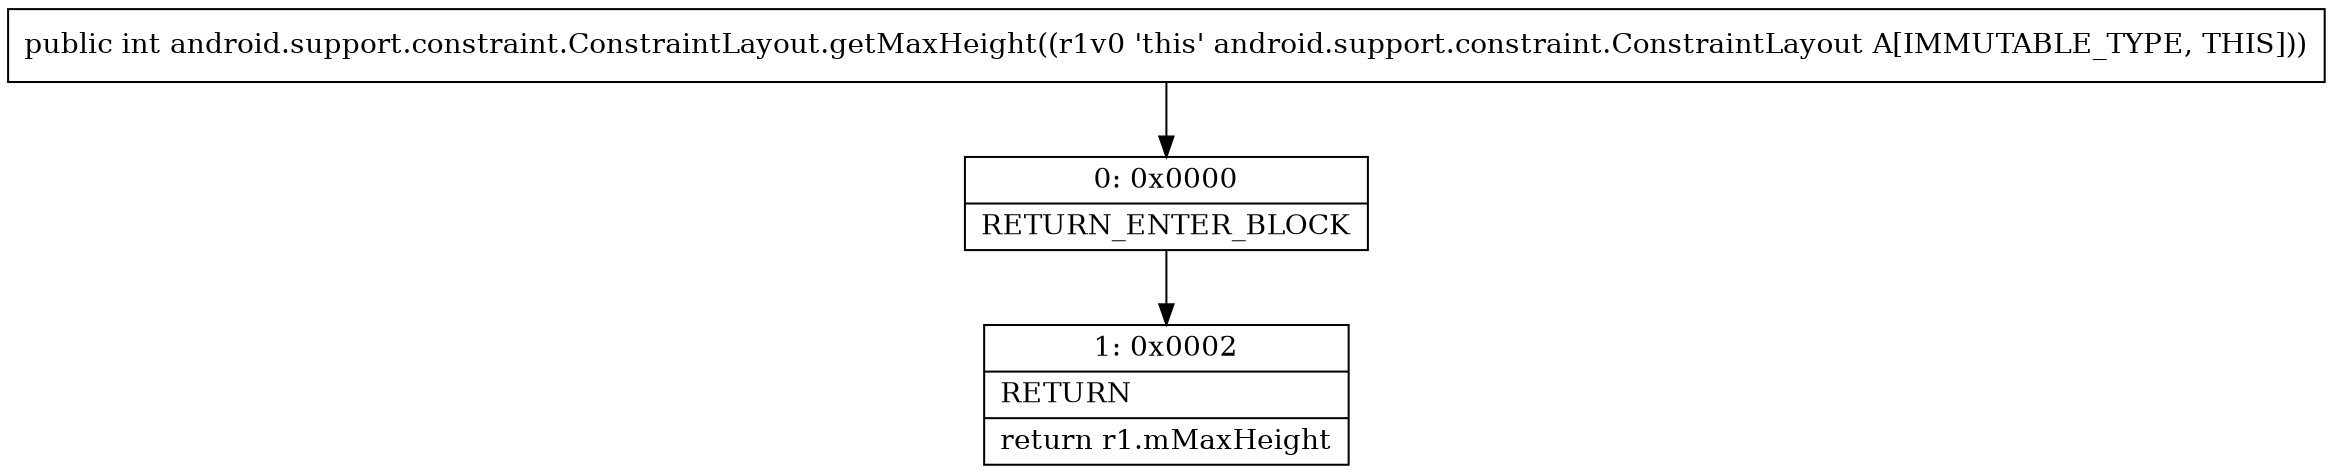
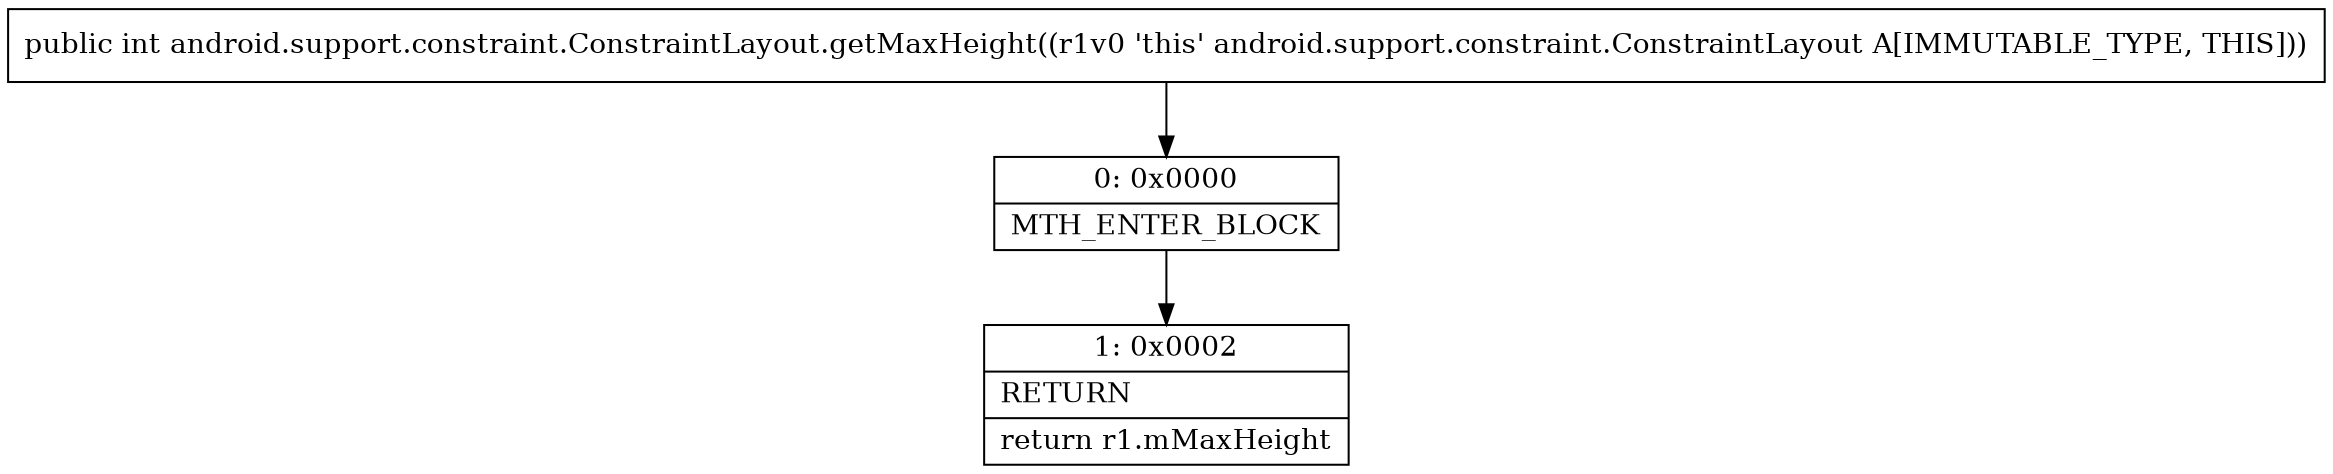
node "0: 0x0000": text "RETURN_ENTER_BLOCK" -> "MTH_ENTER_BLOCK"
